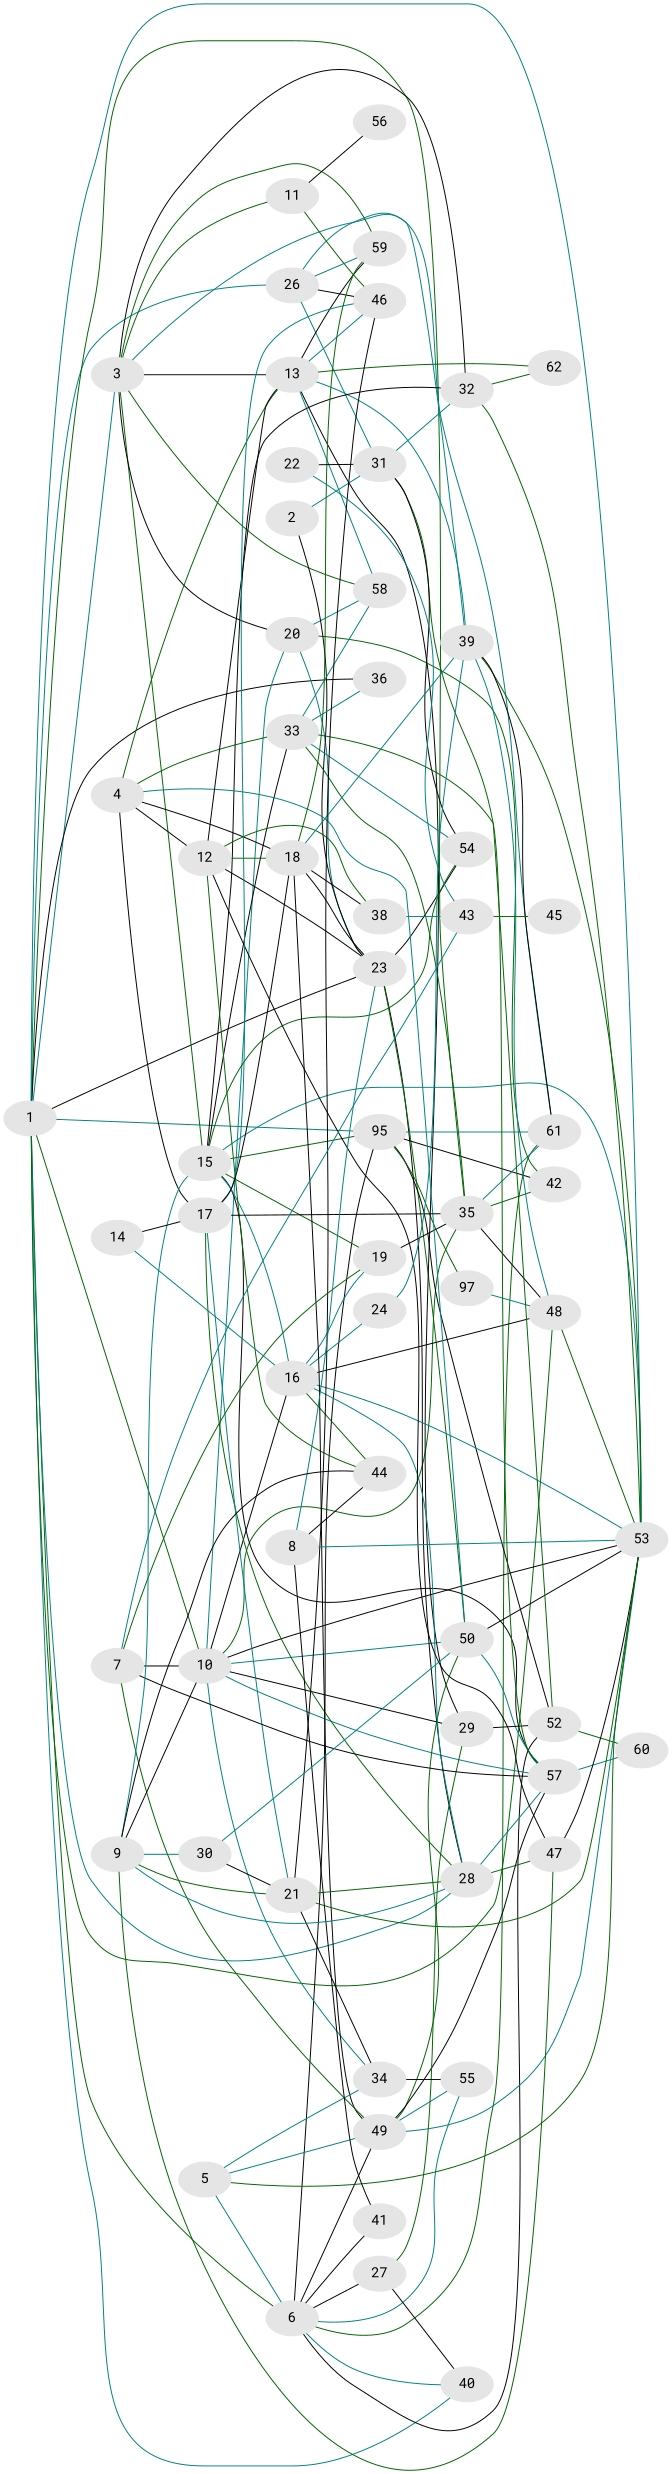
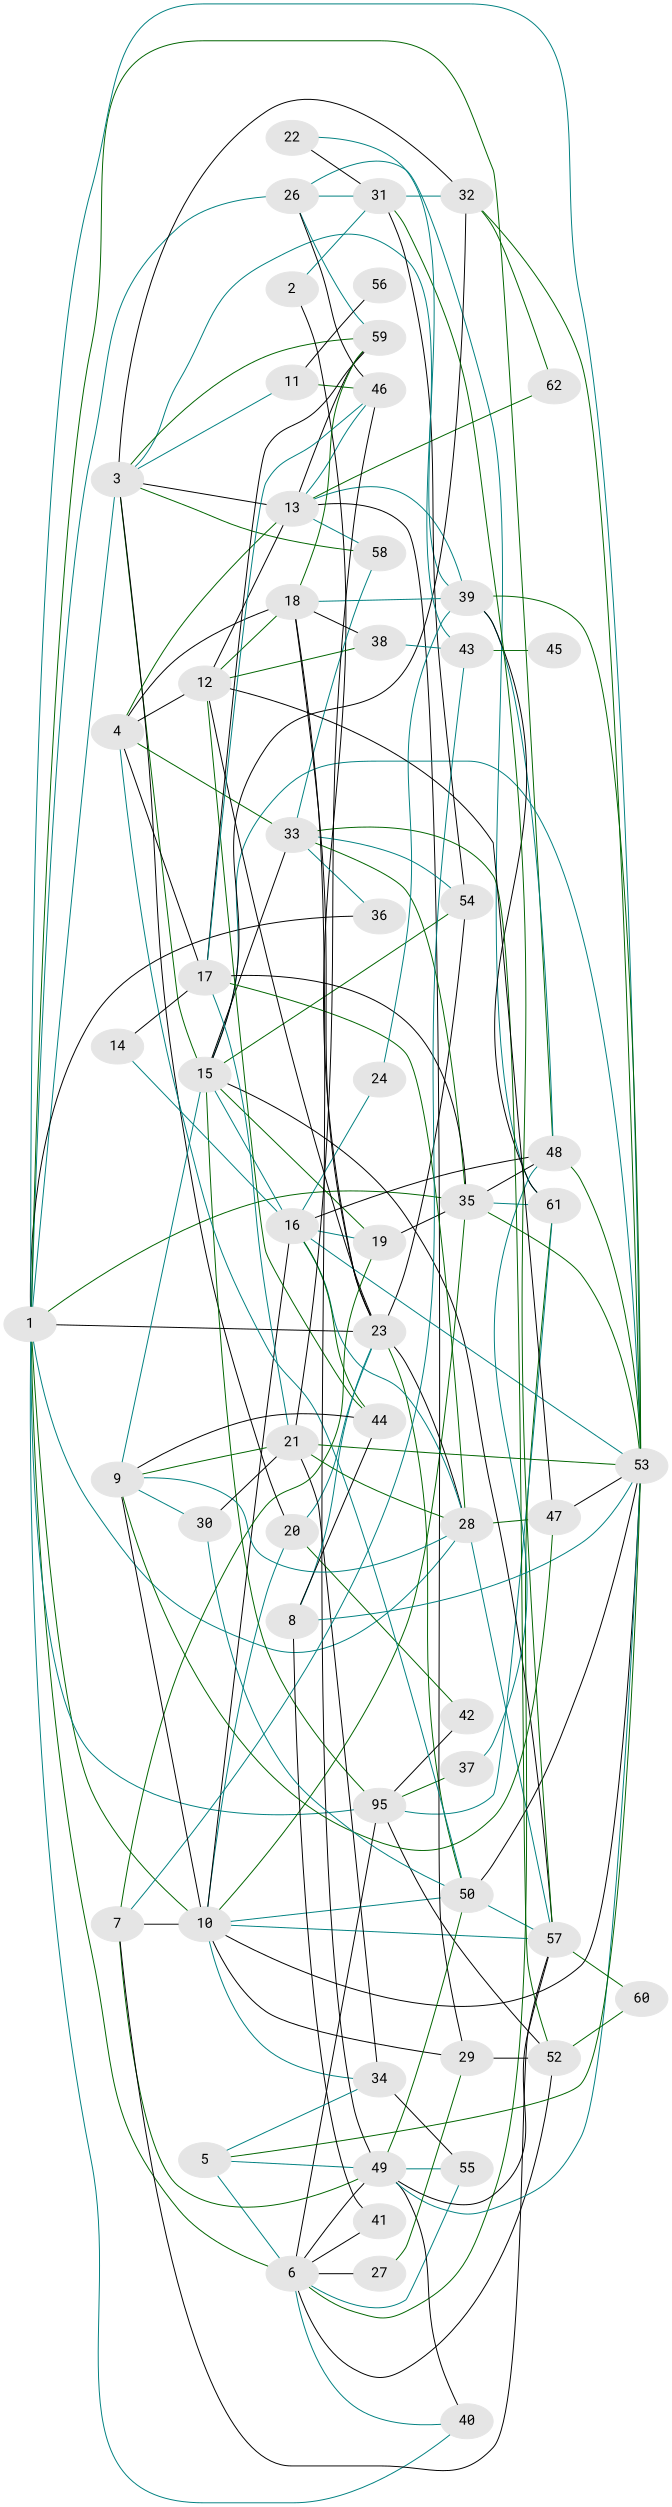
edge "11" -- "3": color darkgreen -> teal
edge "58" -- "20": removed
edge "18" -- "17": now "59" -- "17"
edge "42" -- "35": now "53" -- "35"
node "97": label "97" -> "37"
edge "60" -- "57": color teal -> darkgreen
edge "27" -- "40": now "49" -- "40"
